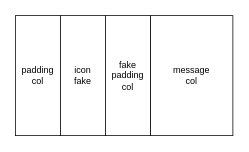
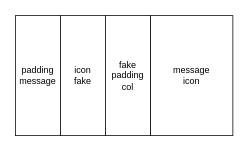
node "padding col": label "padding col" -> "padding message"
node "message col": label "message col" -> "message icon"
